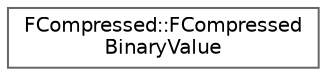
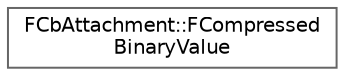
node "FCompressed::FCompressed BinaryValue": label "FCompressed::FCompressed BinaryValue" -> "FCbAttachment::FCompressed BinaryValue"
